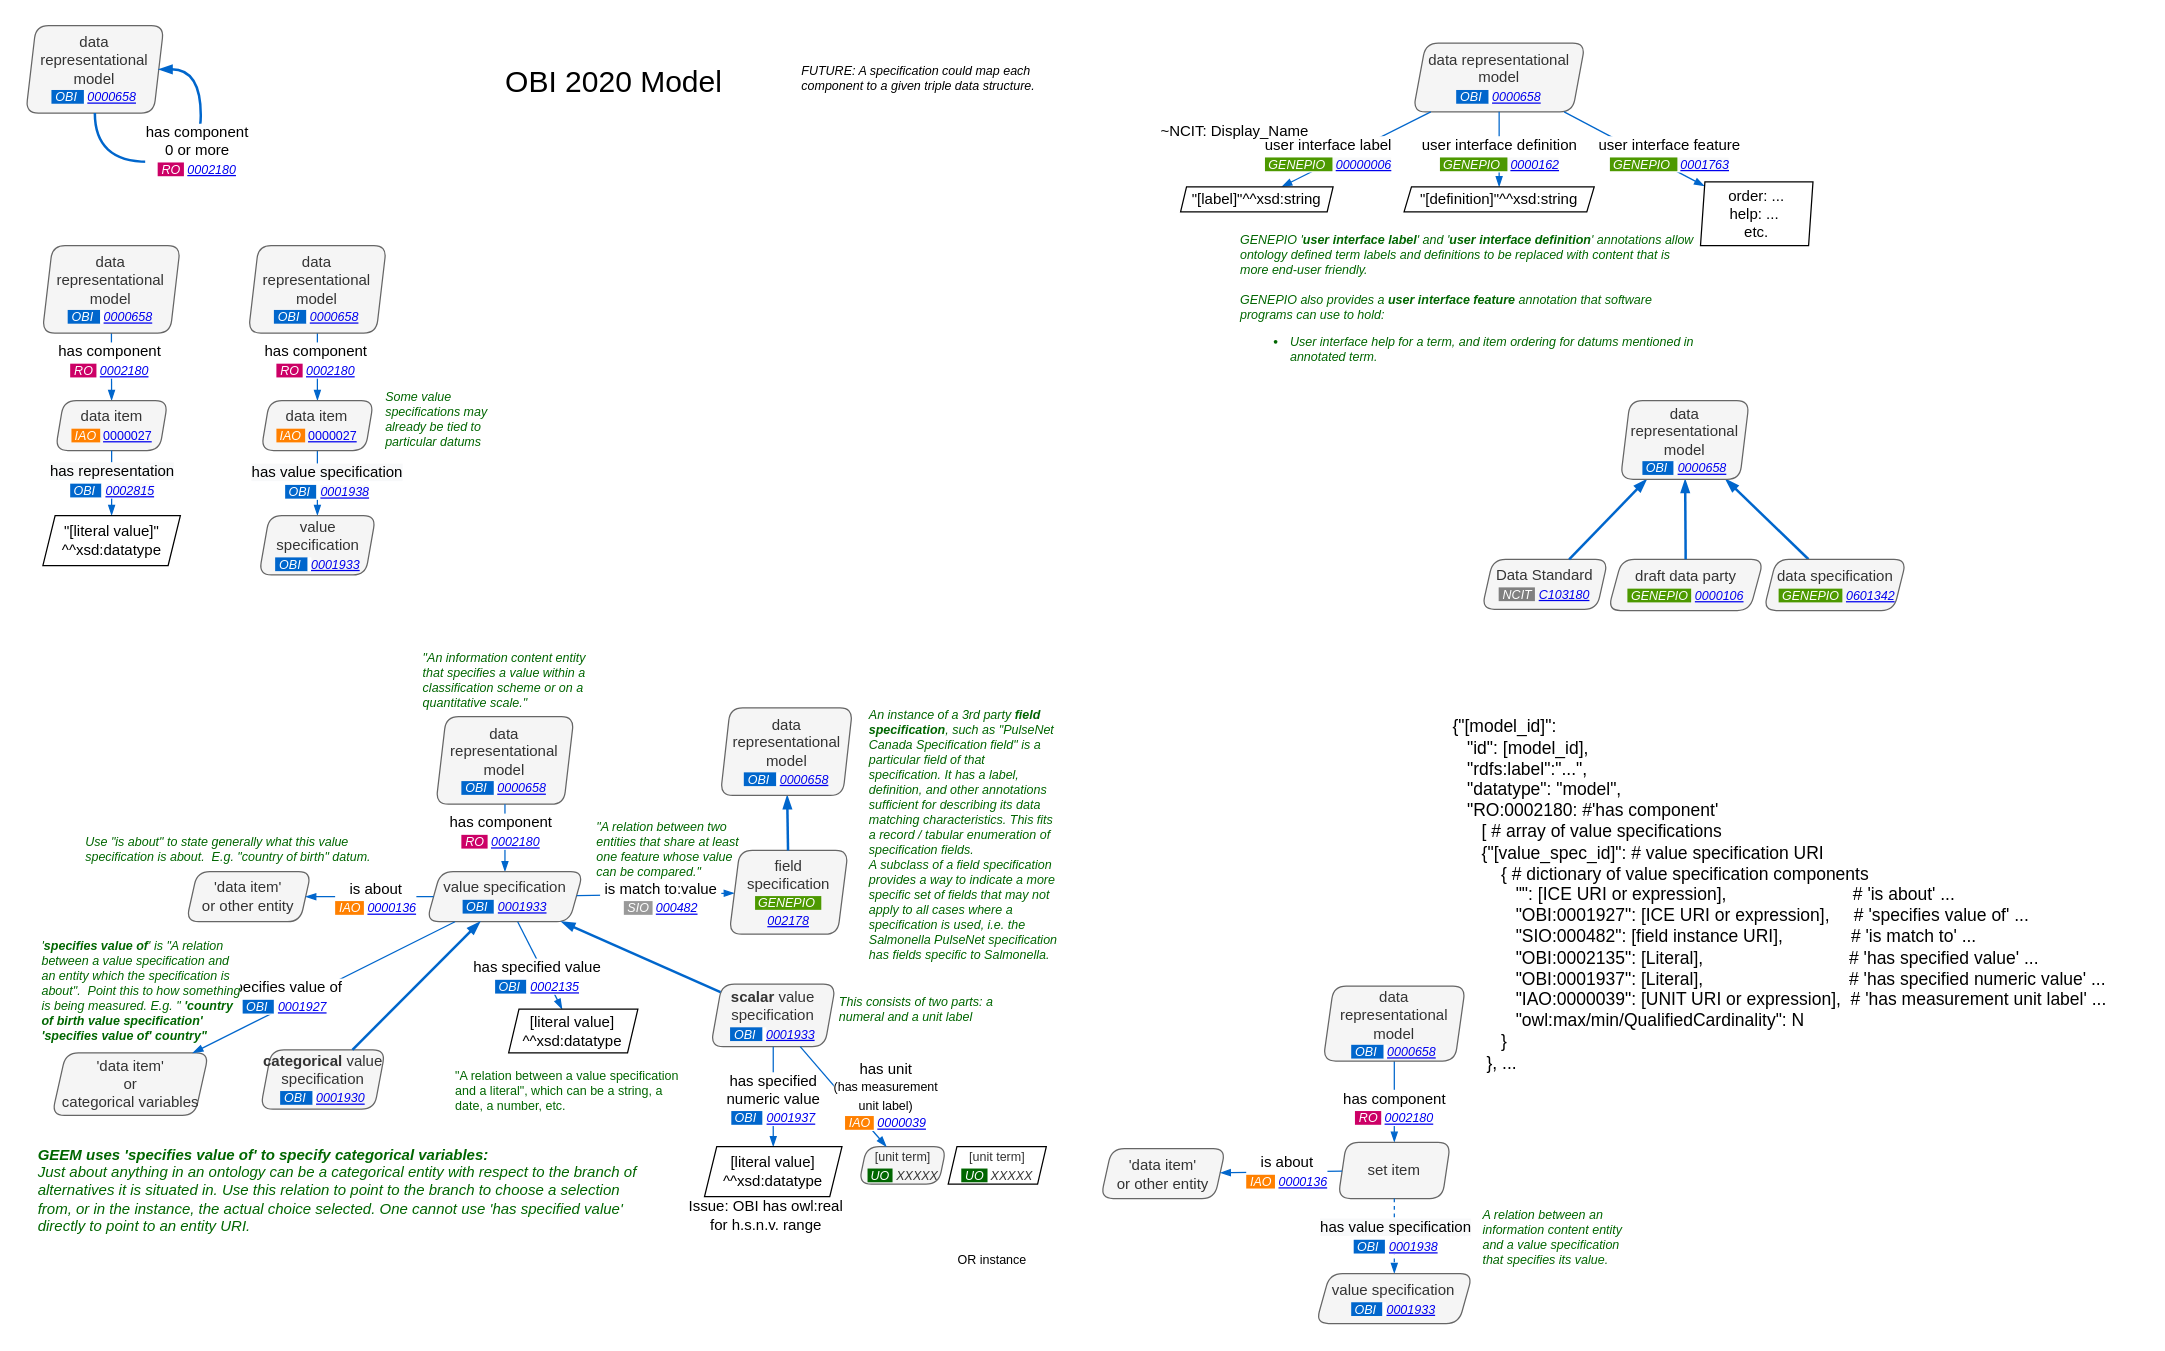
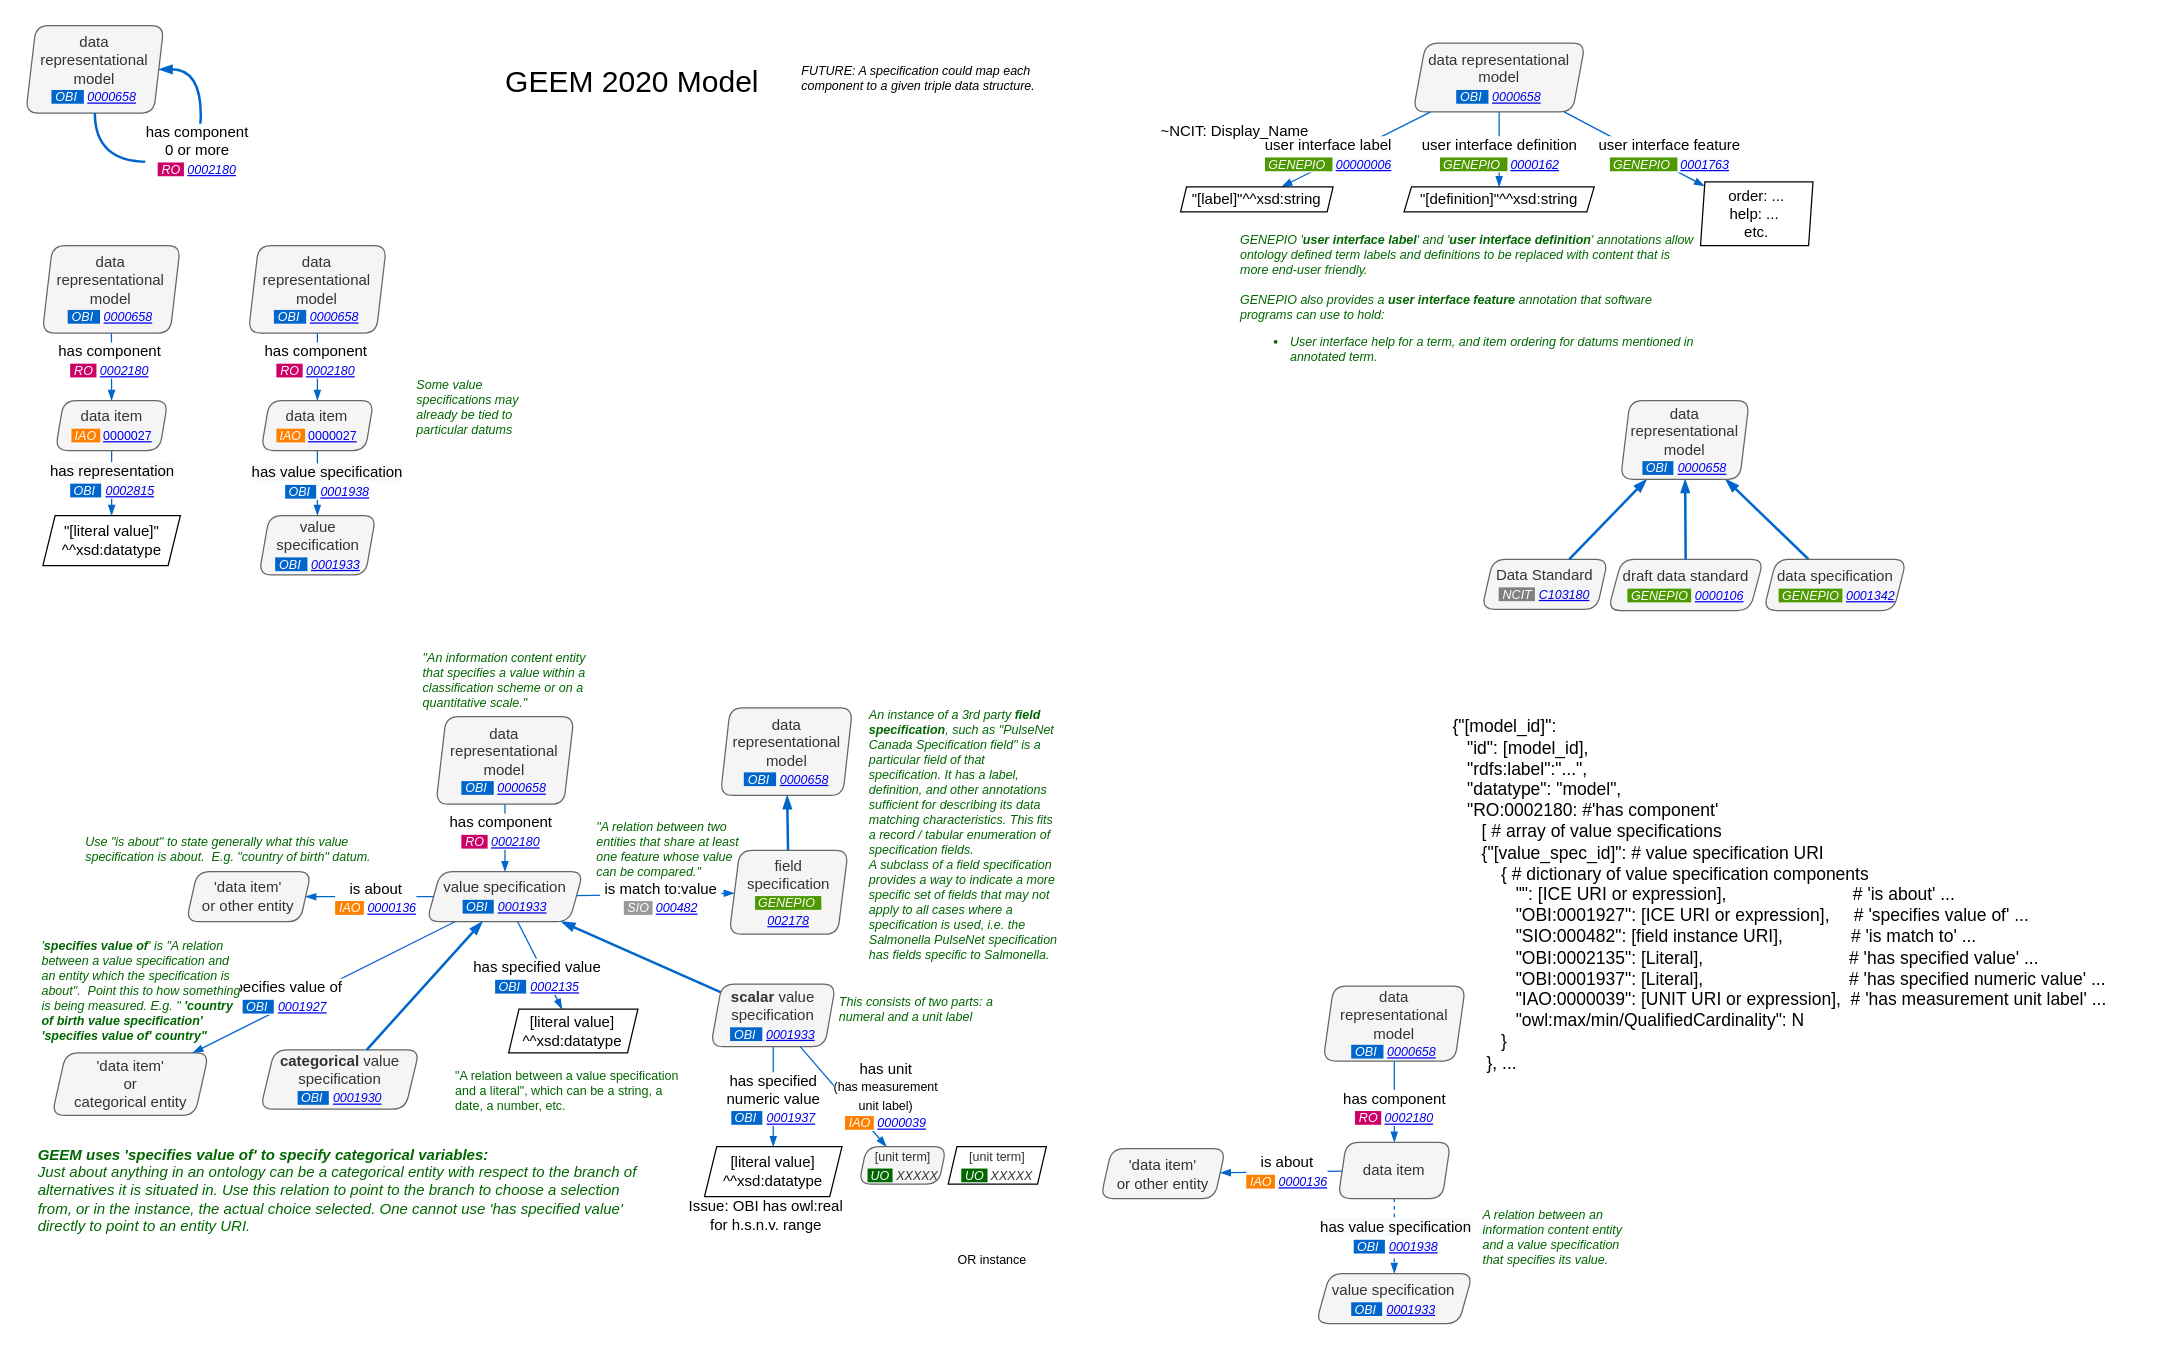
node "OBI 2020 Model": label "OBI 2020 Model" -> "GEEM 2020 Model"
node "Some value specifications may already be tied to particular datums": moved (442, 419) -> (473, 406)
node "draft data party GENEPIO 0000106": label "draft data party GENEPIO 0000106" -> "draft data standard GENEPIO 0000106"
node "data specification GENEPIO 0601342": label "data specification GENEPIO 0601342" -> "data specification GENEPIO 0001342"
node "categorical value specification OBI 0001930": size 125x59 -> 159x59
node "'data item' or categorical variables": label "'data item' or categorical variables" -> "'data item' or categorical entity"
node "set item": label "set item" -> "data item"
